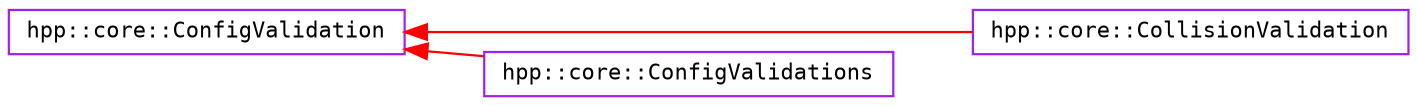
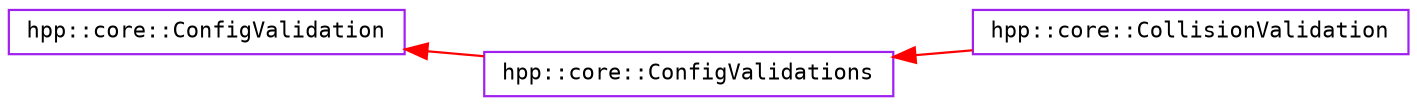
edge "hpp::core::CollisionValidation" -> "hpp::core::ConfigValidation": now "hpp::core::CollisionValidation" -> "hpp::core::ConfigValidations"
